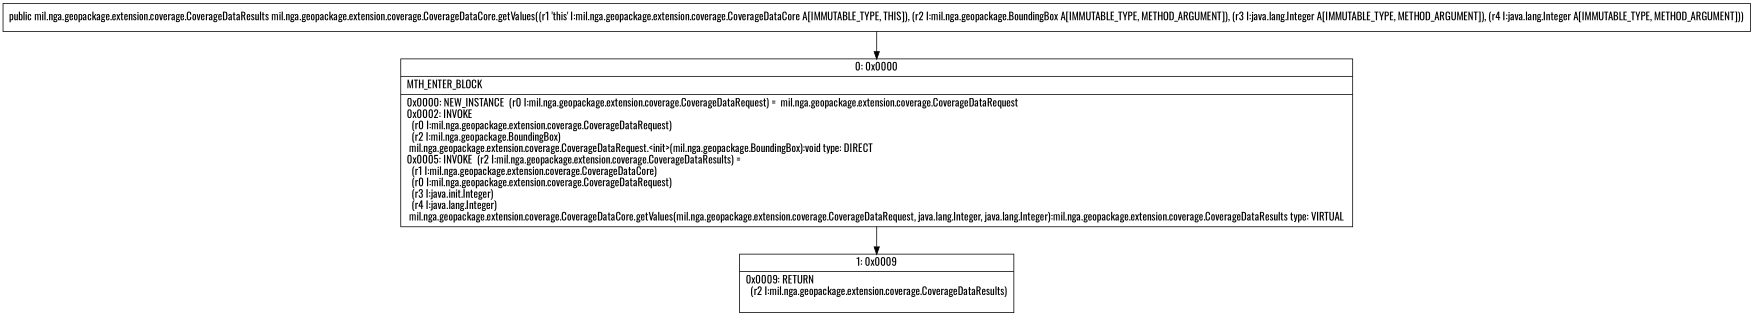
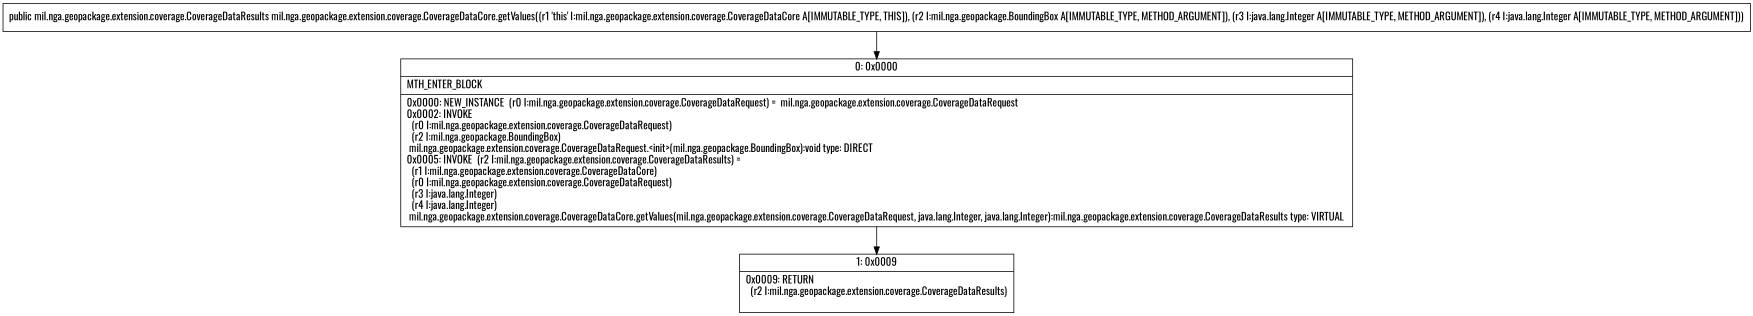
node "0: 0x0000": text "(r3 I:java.init.Integer)" -> "(r3 I:java.lang.Integer)"
